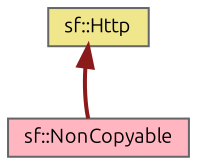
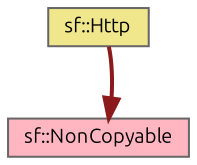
edge "sf::NonCopyable" -> "sf::Http": reversed
